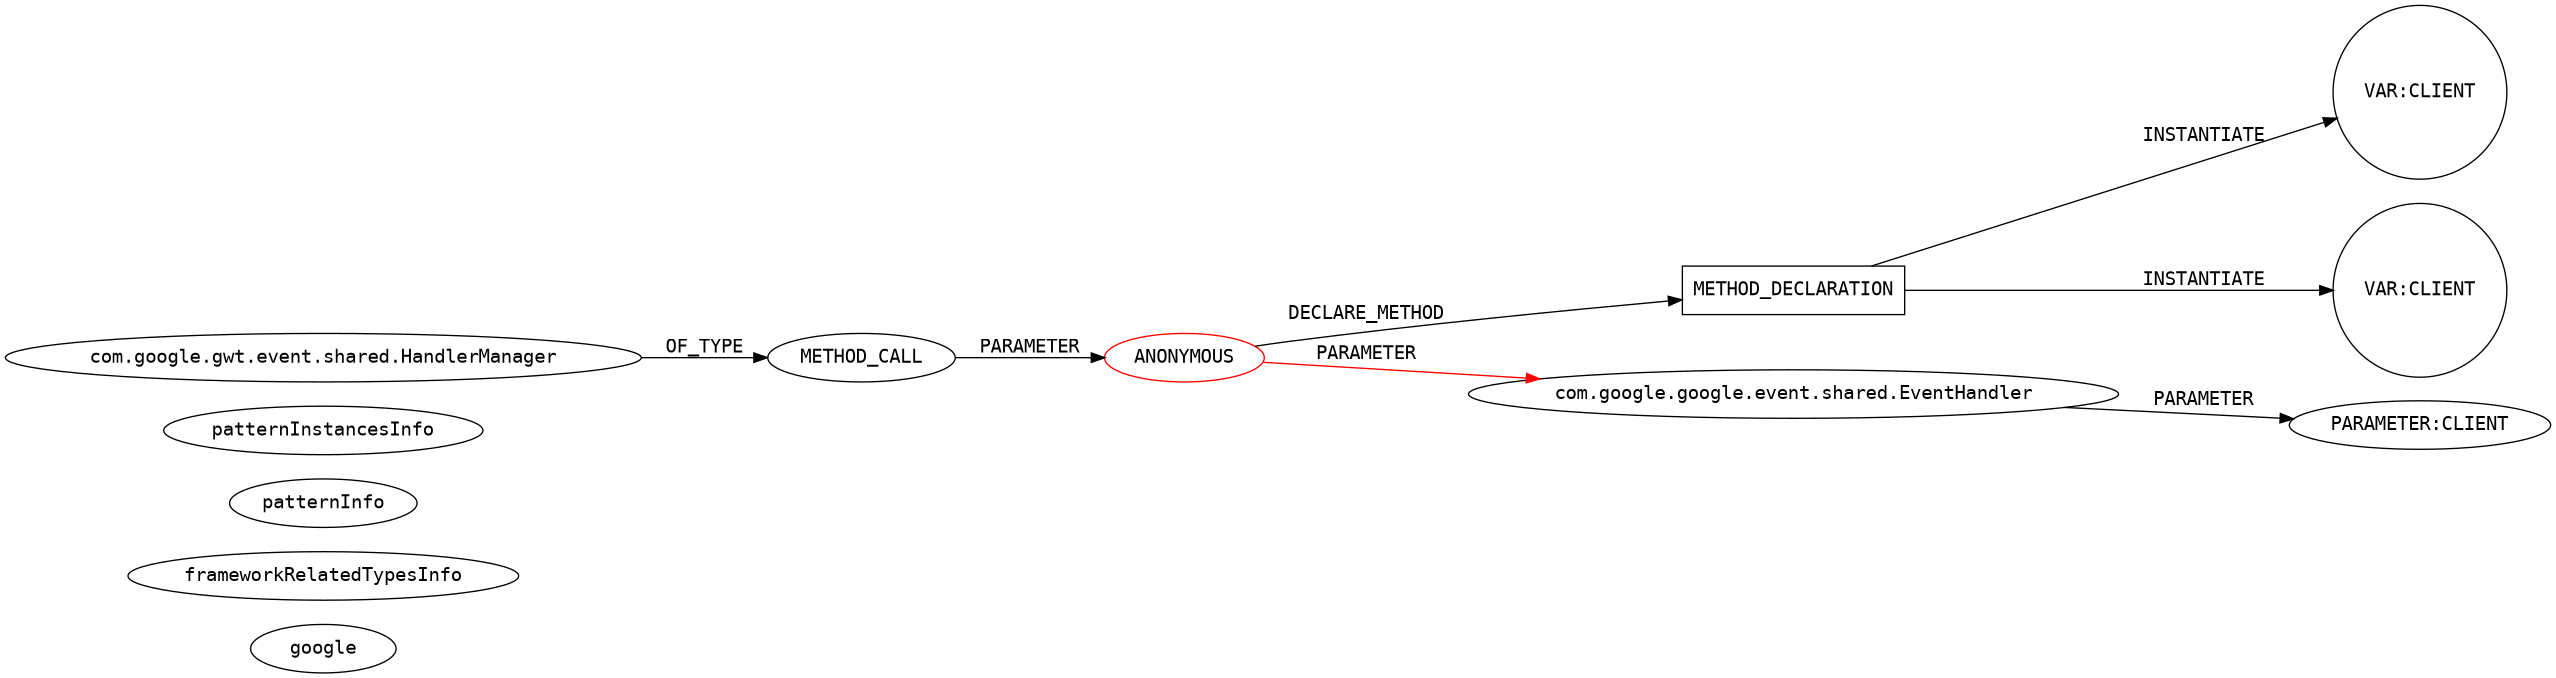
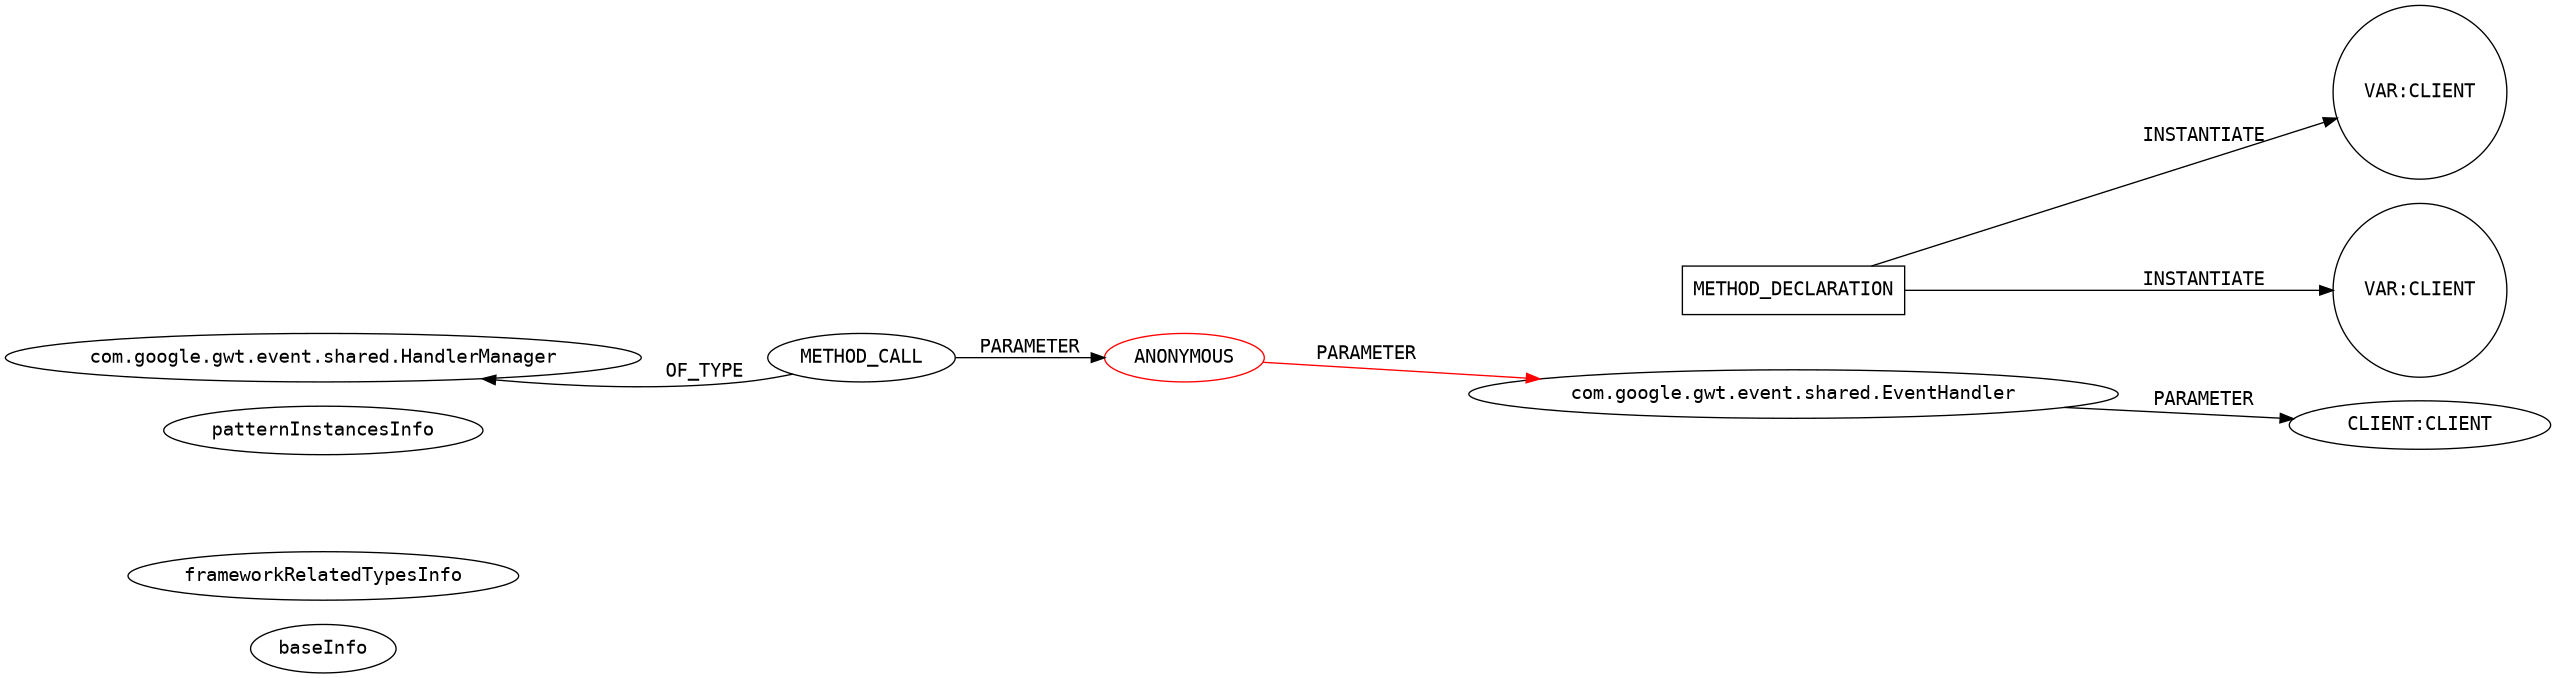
edge "ANONYMOUS" -> "METHOD_DECLARATION": removed, label "DECLARE_METHOD"
edge "com.google.gwt.event.shared.HandlerManager" -> "METHOD_CALL": reversed
node "com.google.google.event.shared.EventHandler": label "com.google.google.event.shared.EventHandler" -> "com.google.gwt.event.shared.EventHandler"
node "PARAMETER:CLIENT": label "PARAMETER:CLIENT" -> "CLIENT:CLIENT"
node "patternInfo": removed
node "google": label "google" -> "baseInfo"
